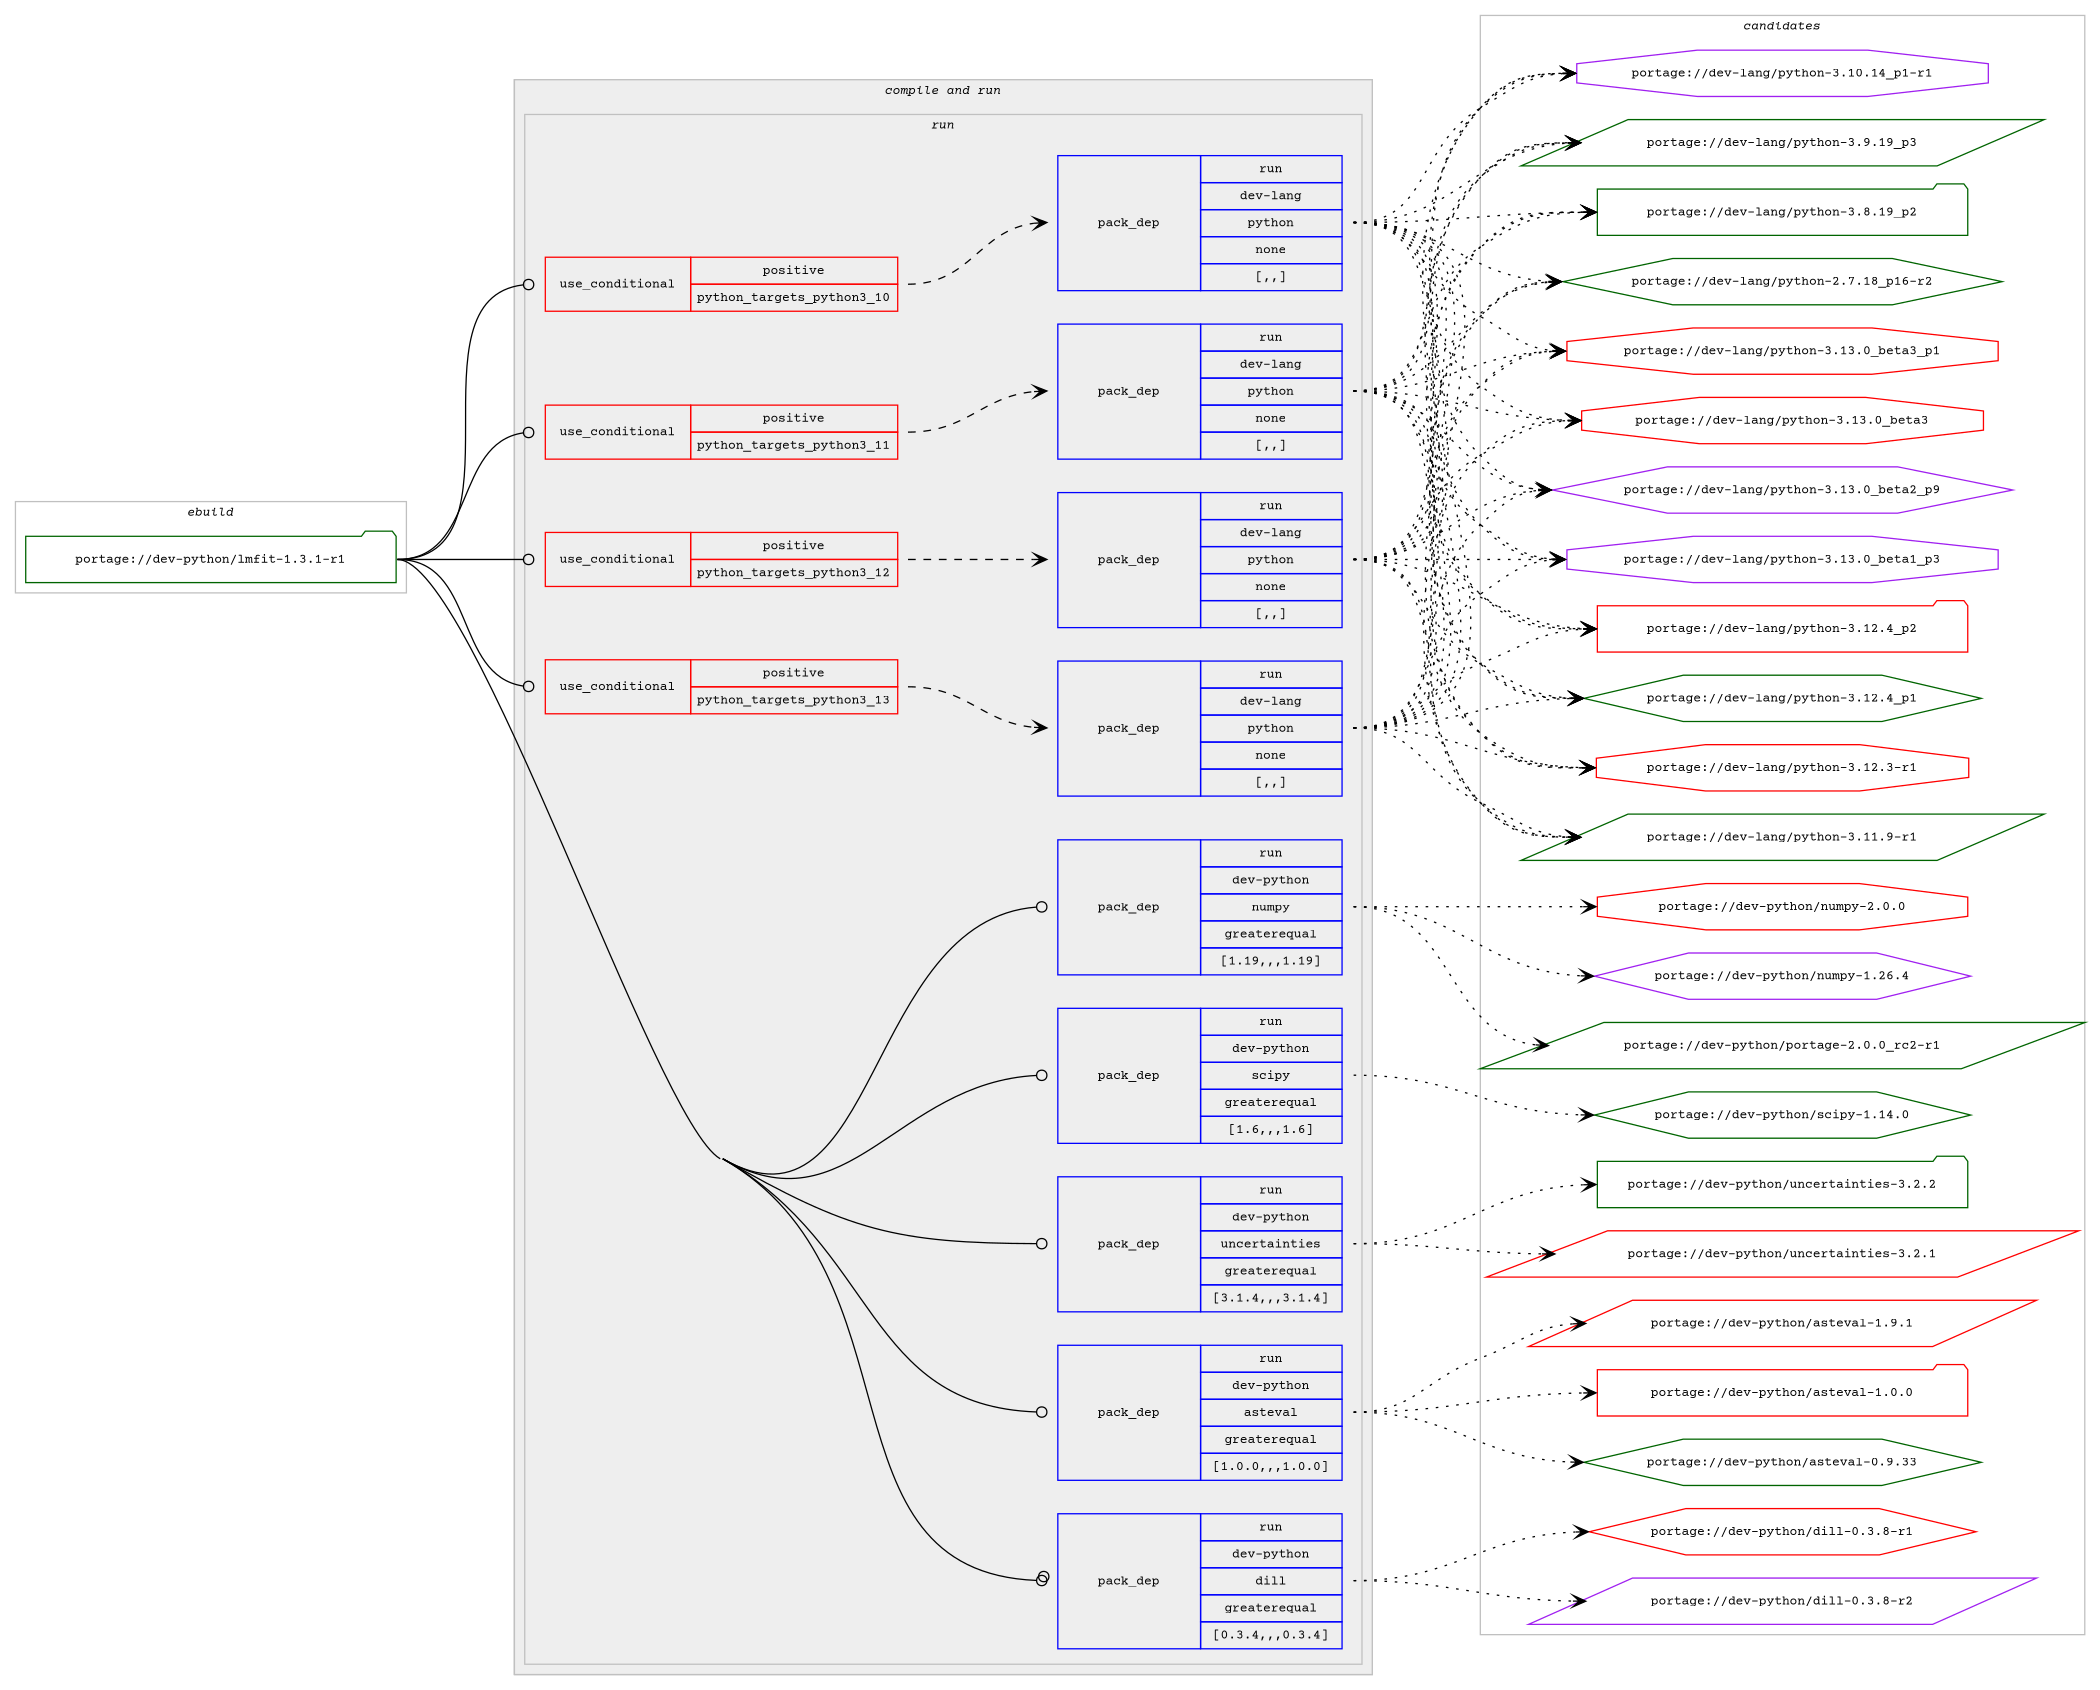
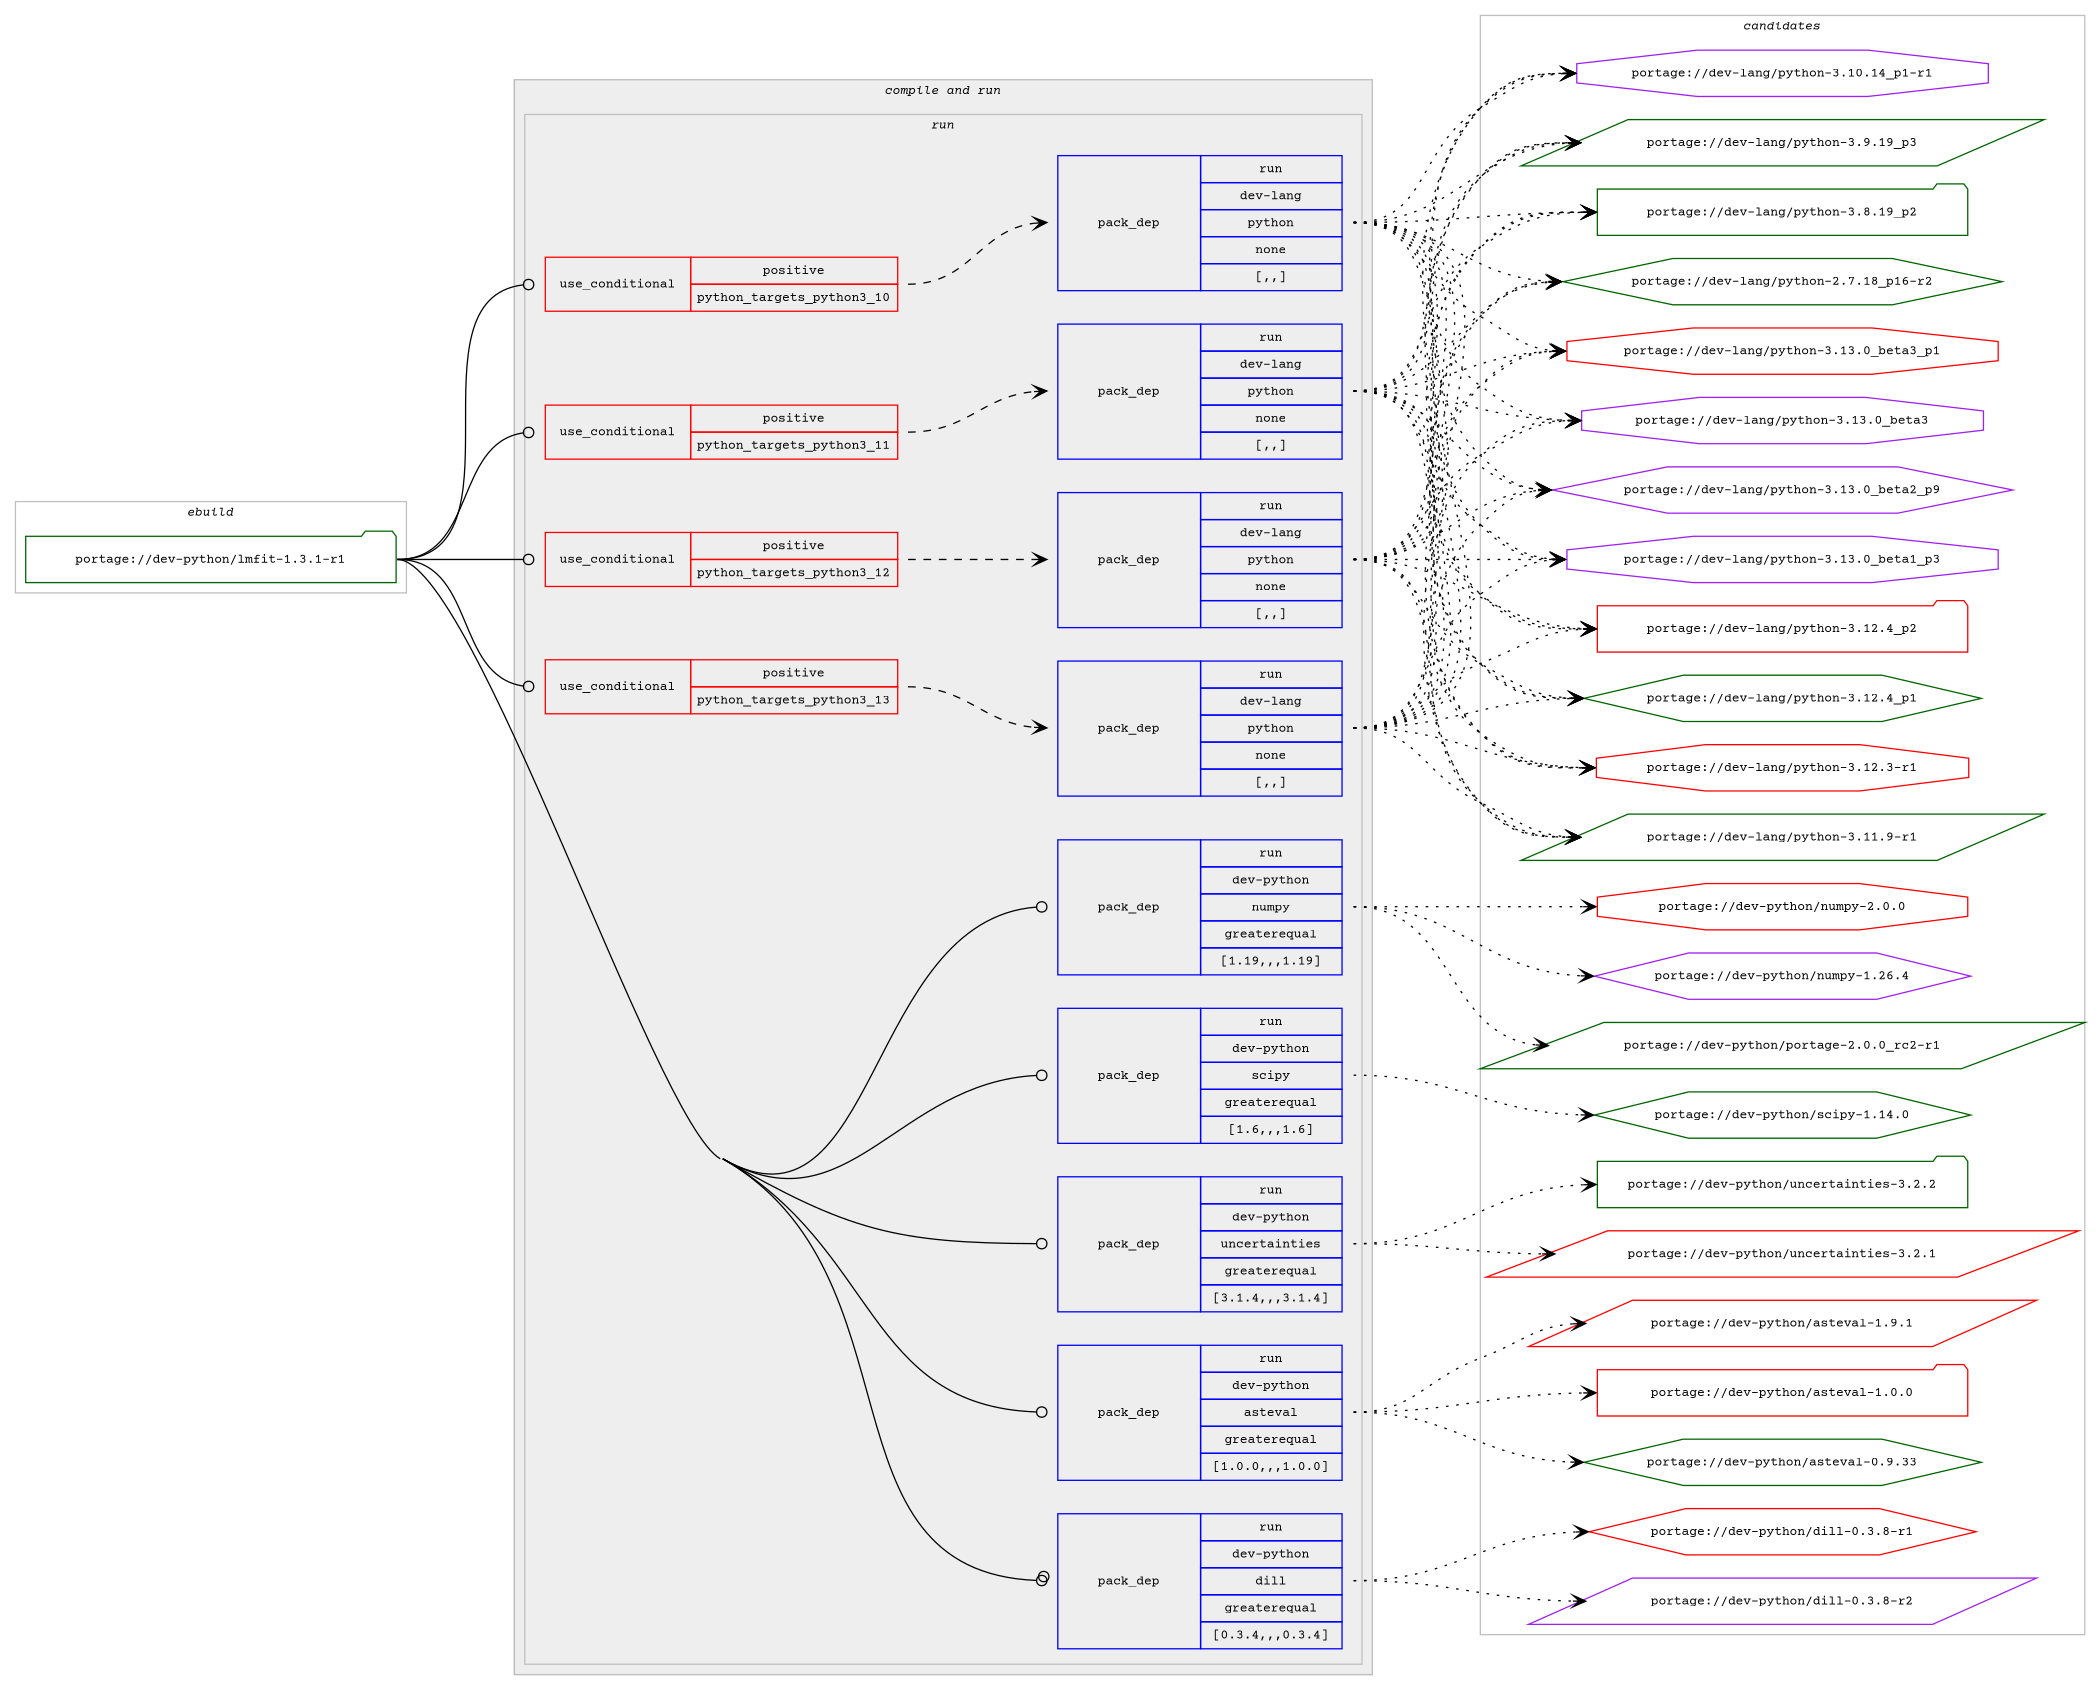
node "portage://dev-lang/python-3.13.0_beta3": color red -> purple
